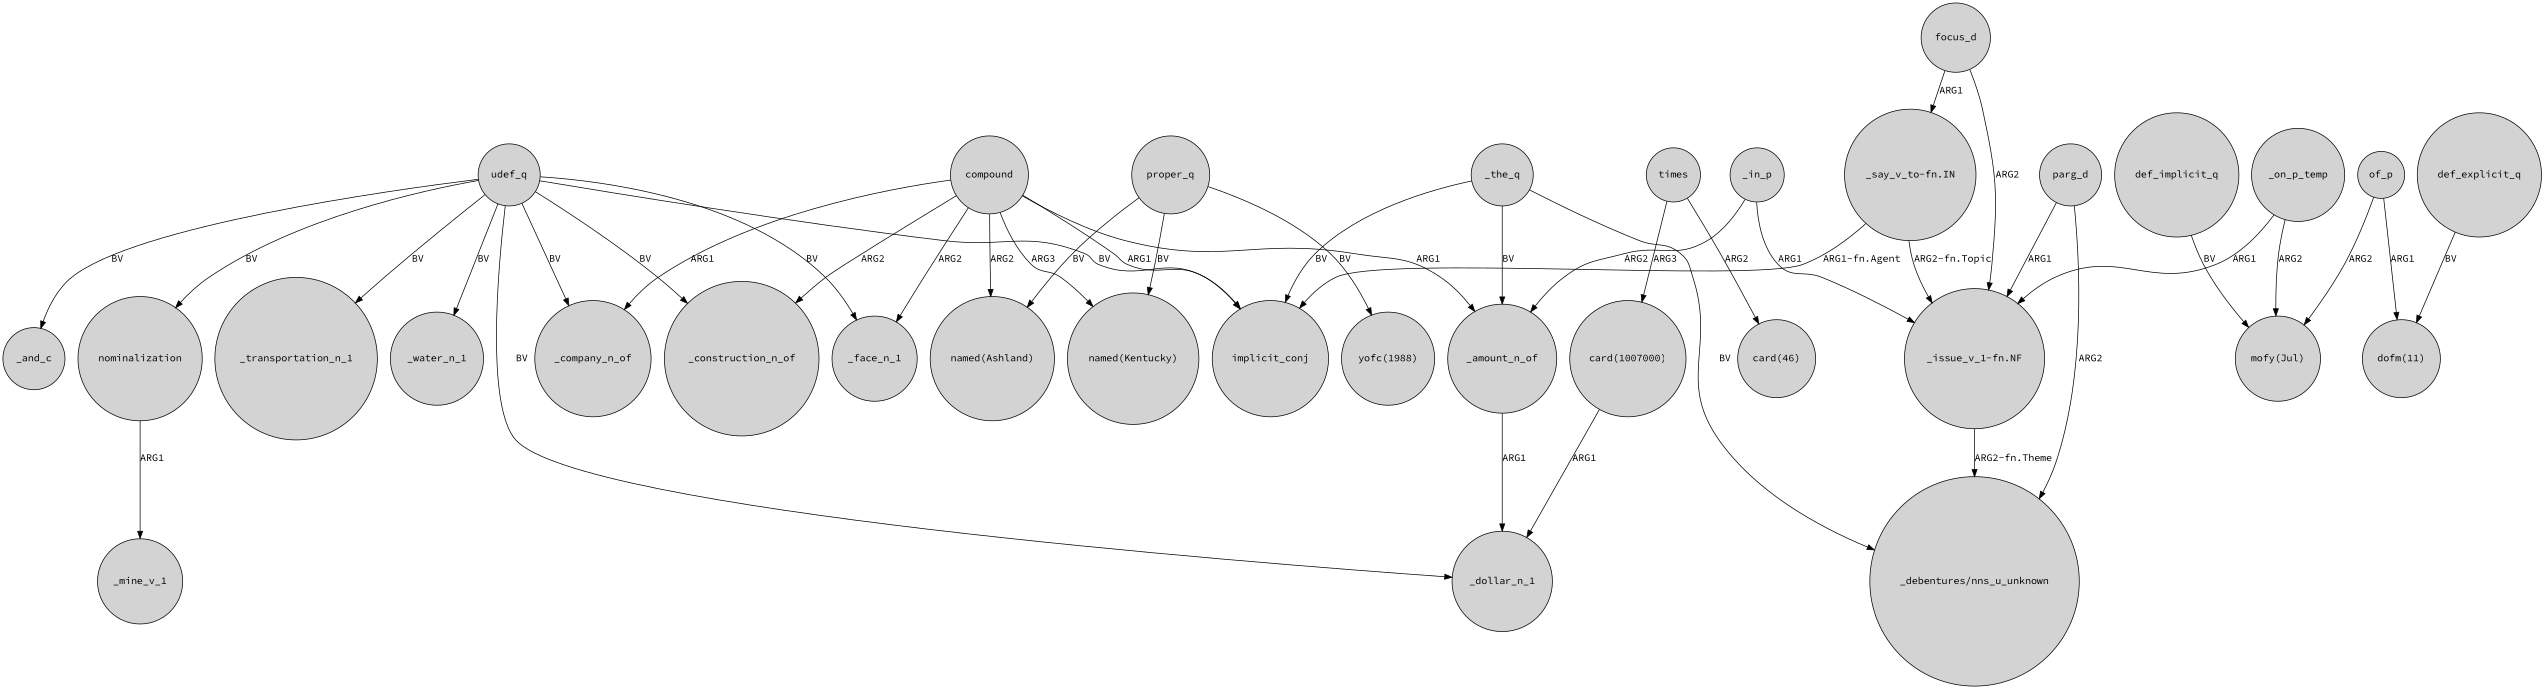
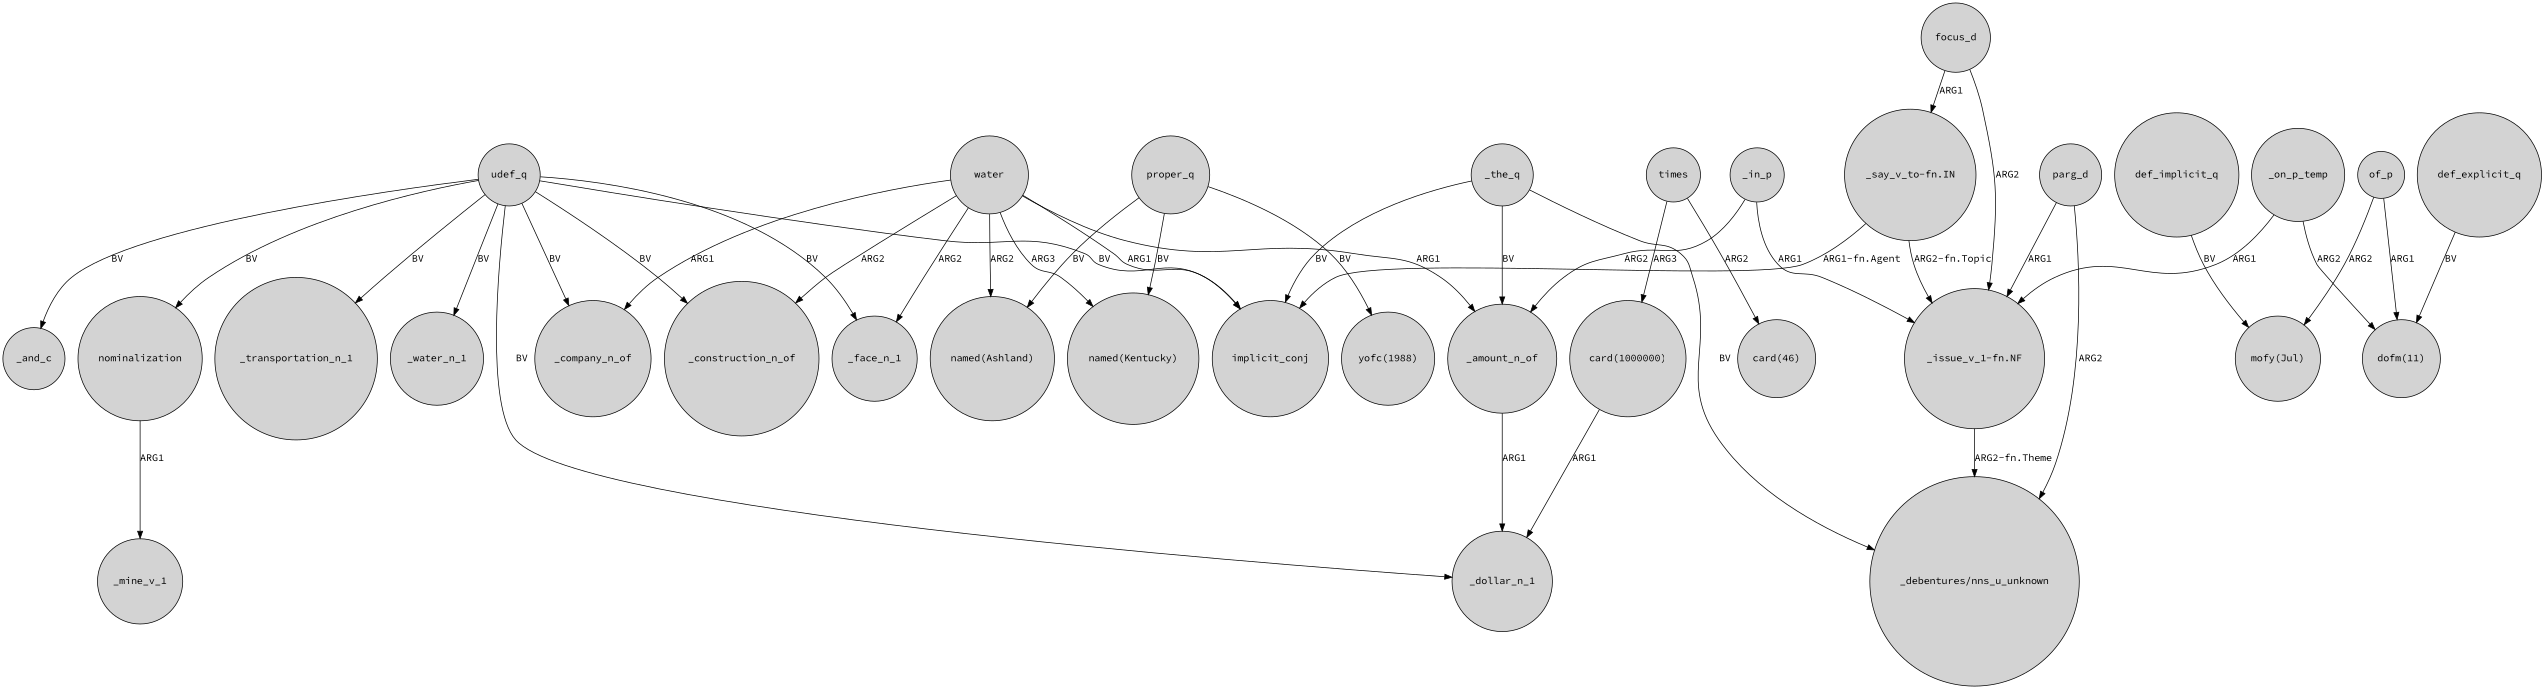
node "compound": label "compound" -> "water"
edge "_on_p_temp" -> "mofy(Jul)": now "_on_p_temp" -> "dofm(11)"
node "card(1007000)": label "card(1007000)" -> "card(1000000)"
